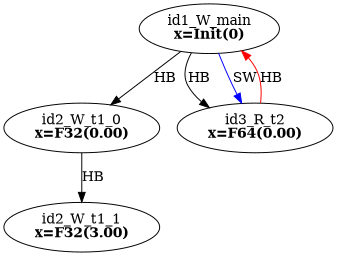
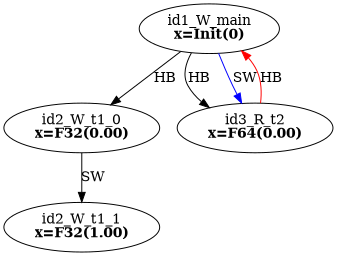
edge "id2_W_t1_0" -> "id2_W_t1_1": label "HB" -> "SW"
node "id2_W_t1_1": text "x=F32(3.00)" -> "x=F32(1.00)"
